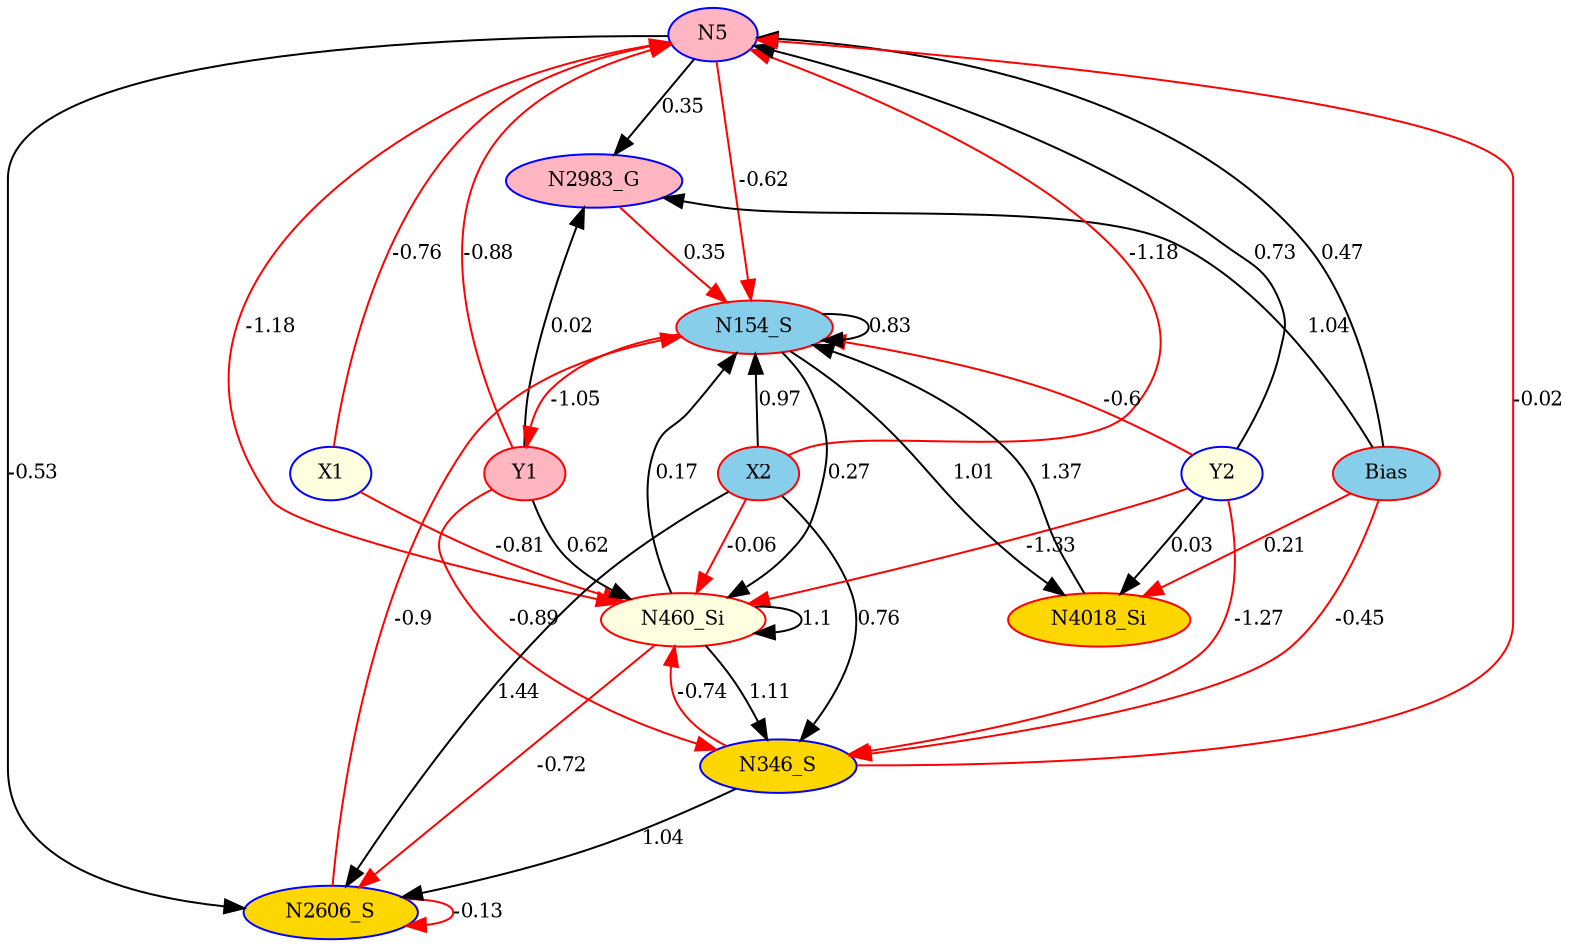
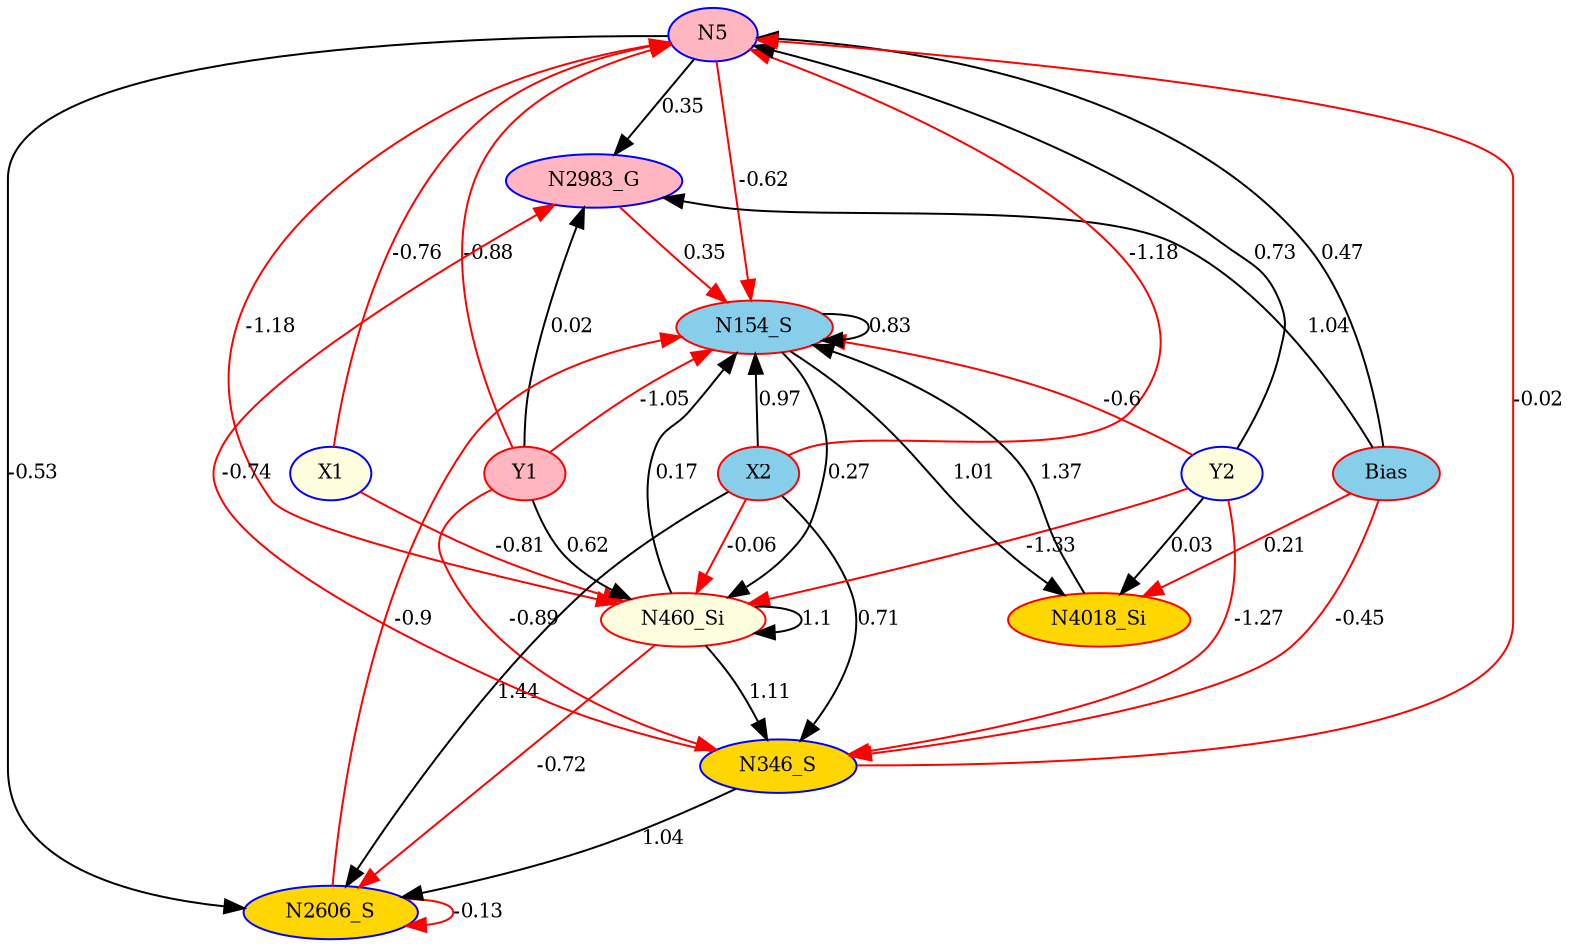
edge "N154_S" -> "Y1": reversed
edge "X2" -> "N346_S": label "0.76" -> "0.71"
edge "N346_S" -> "N460_Si": now "N346_S" -> "N2983_G"
